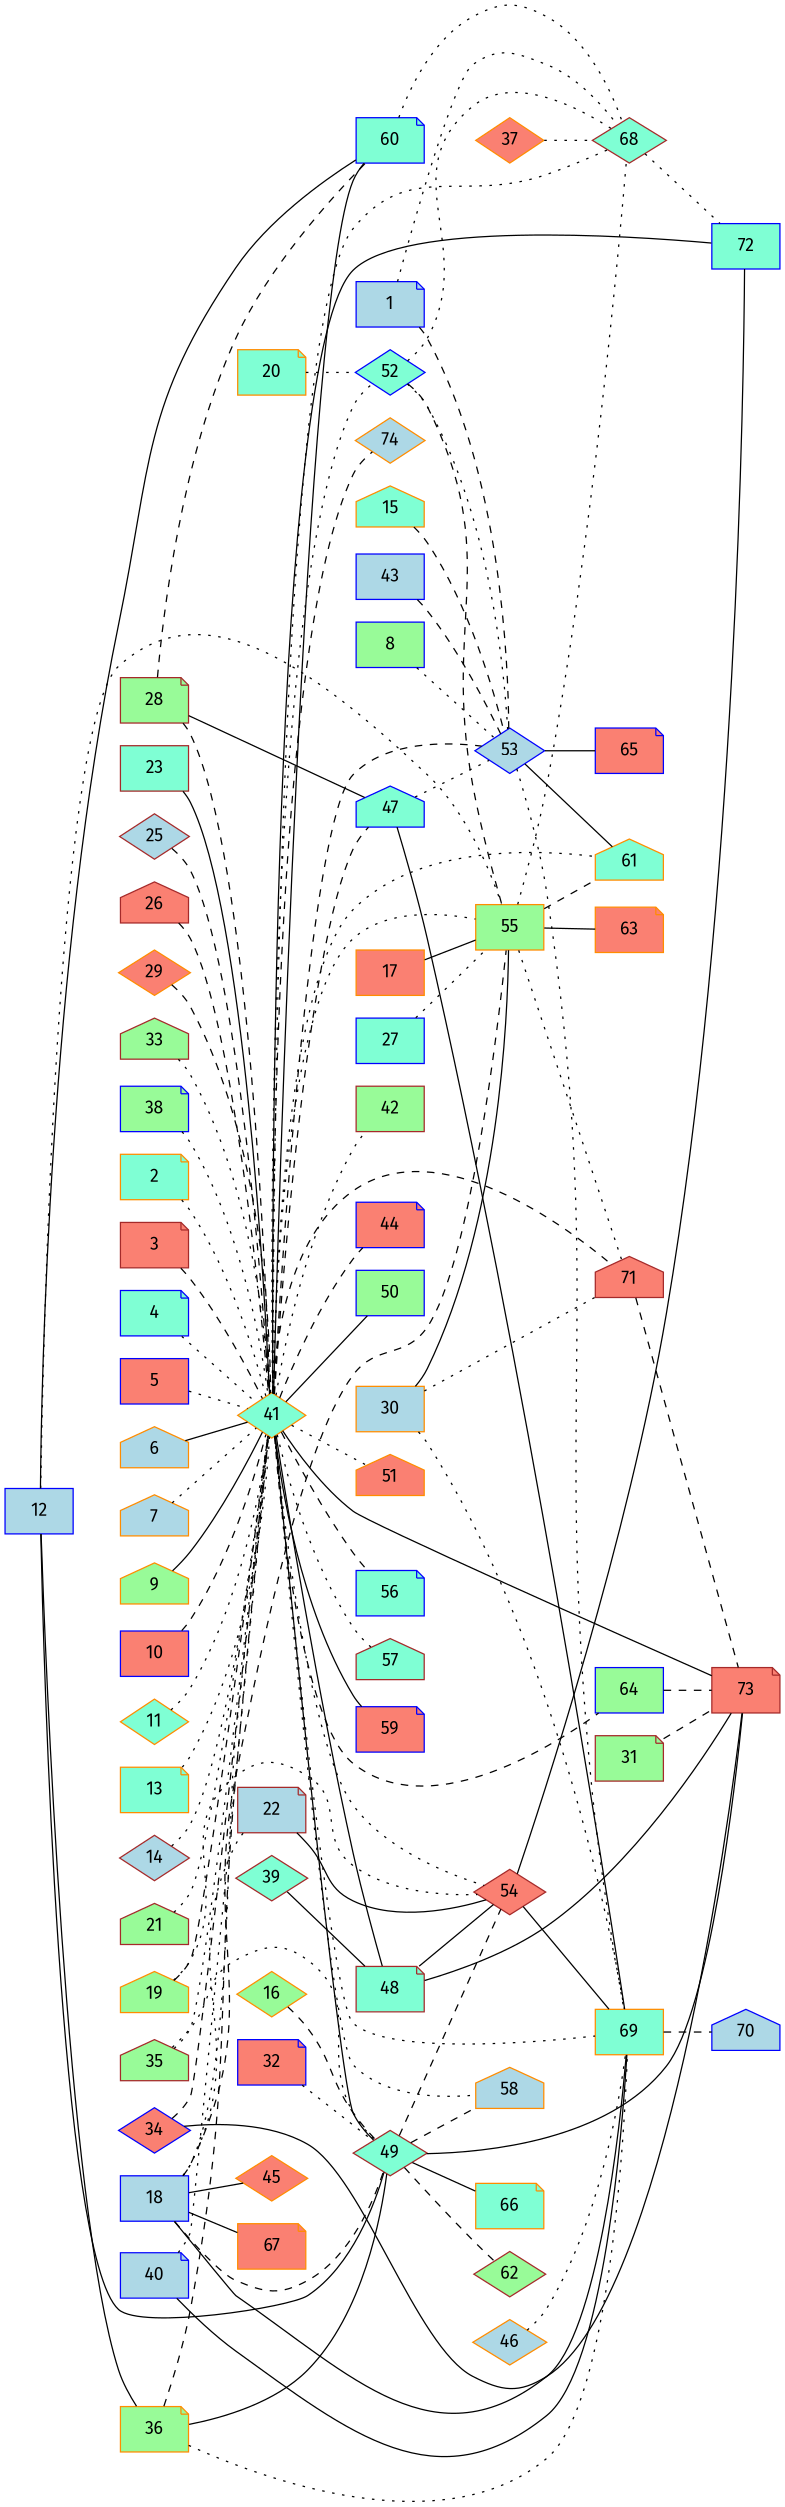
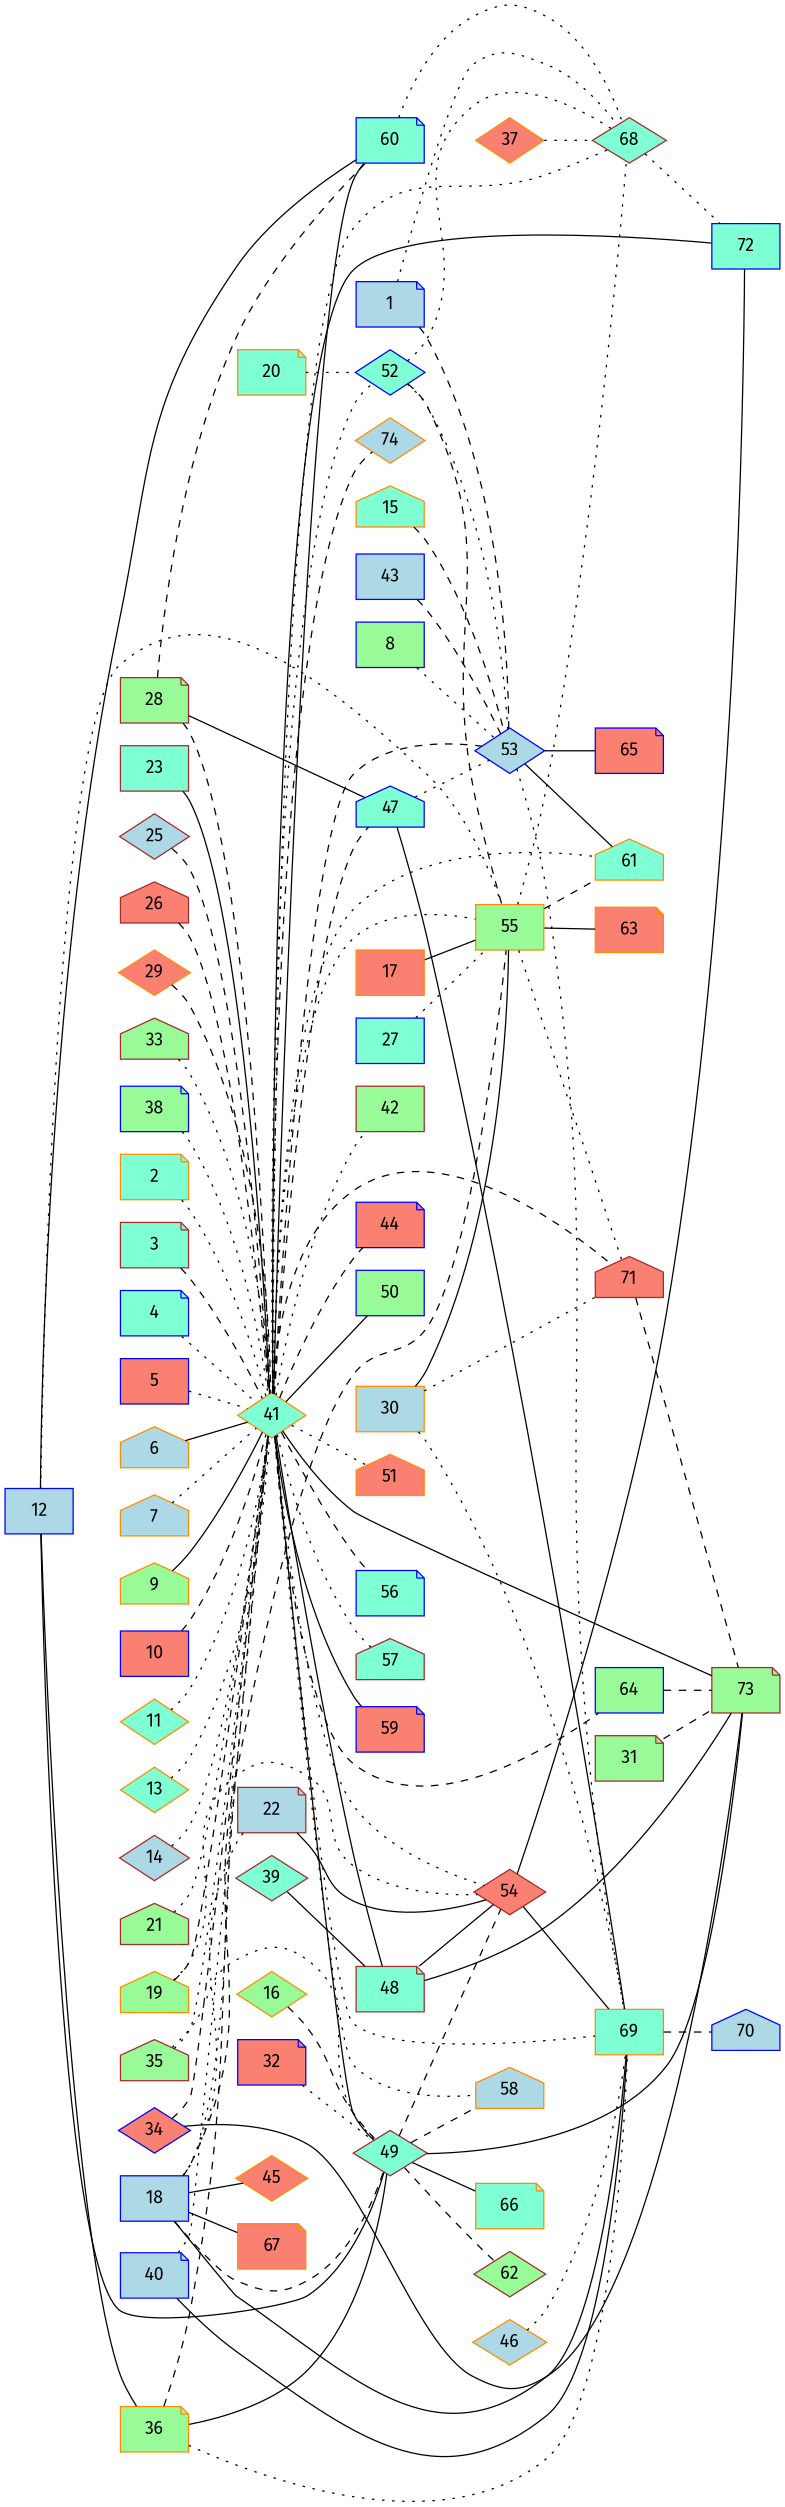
node "3": fillcolor salmon -> aquamarine
node "73": fillcolor salmon -> palegreen
node "13": shape note -> diamond
